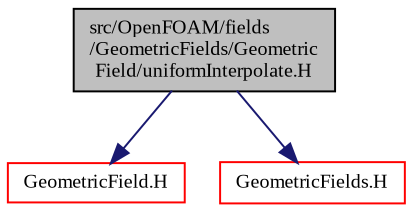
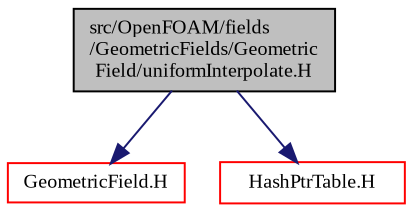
node "GeometricFields.H": label "GeometricFields.H" -> "HashPtrTable.H"
